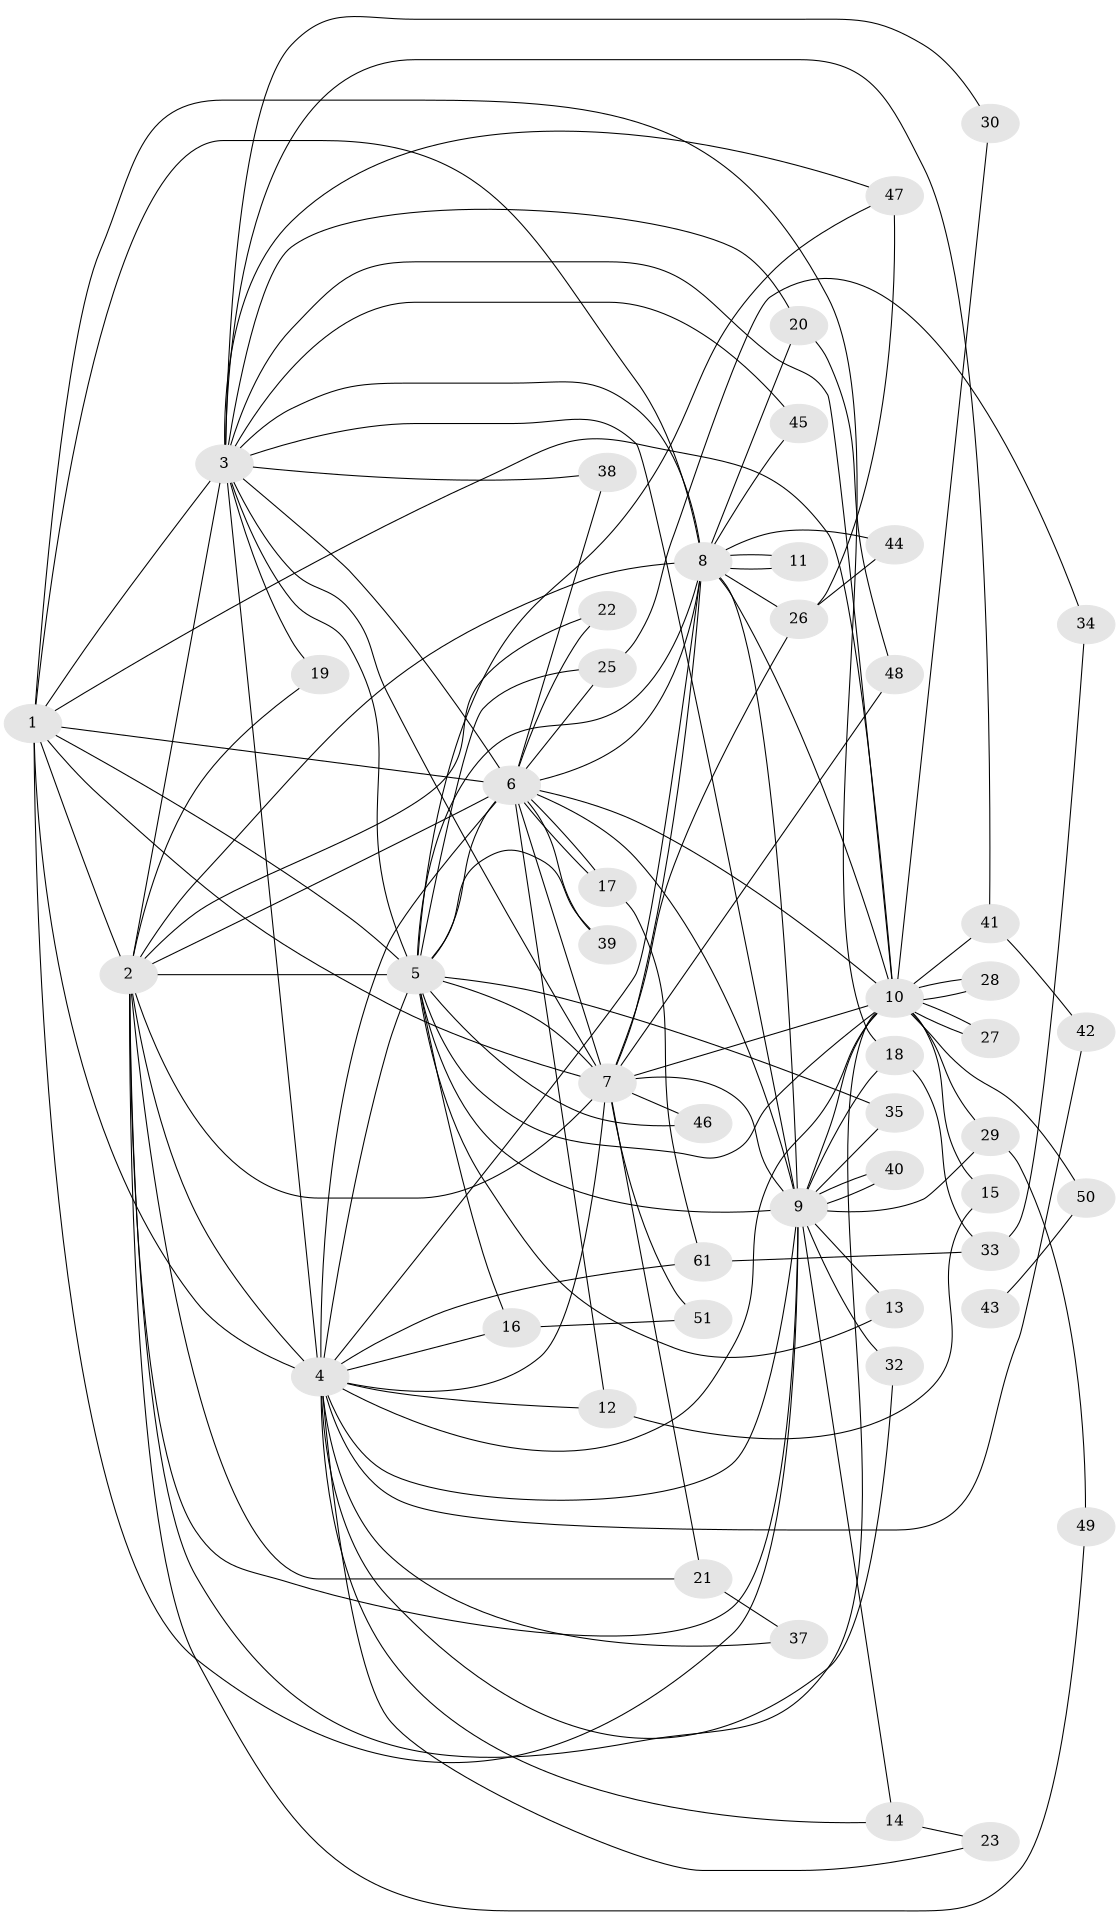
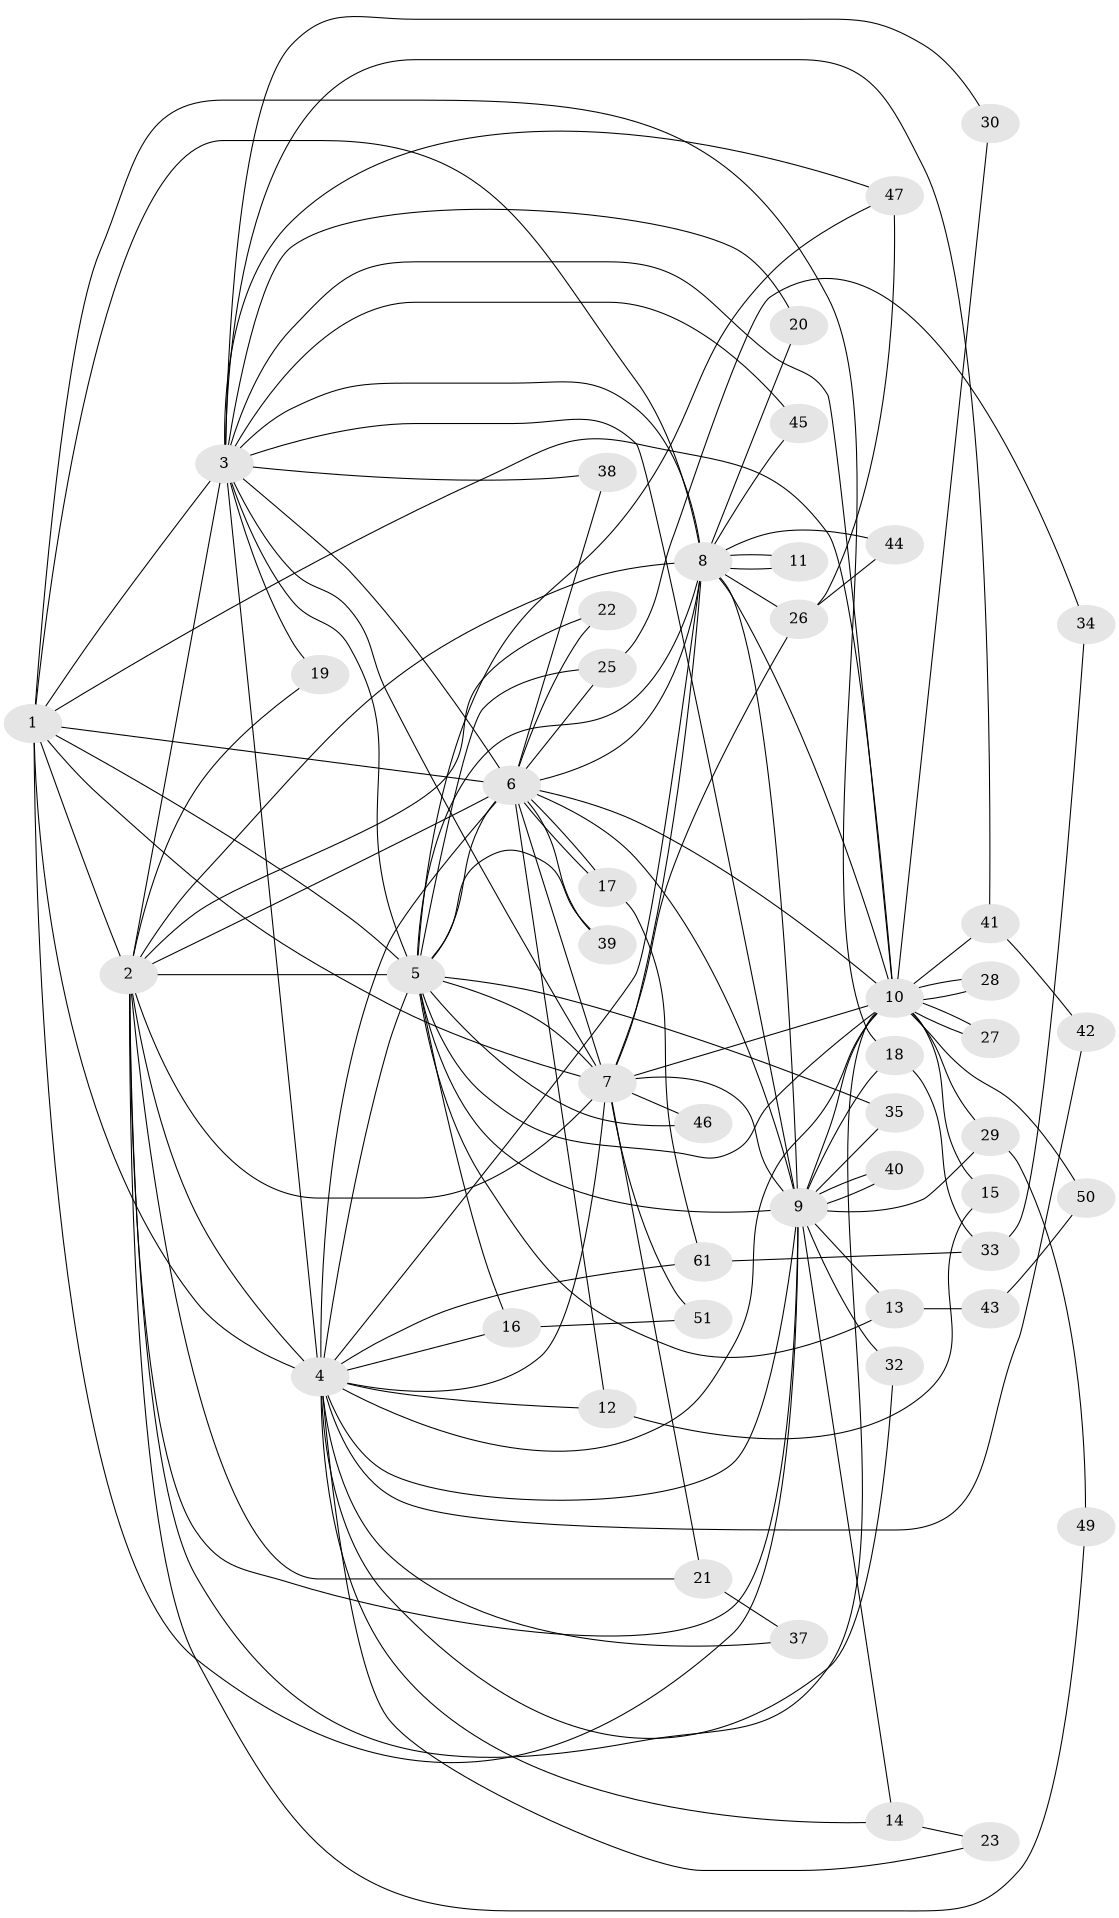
node "48": removed
edge "13" -- "43": added
